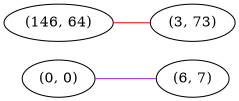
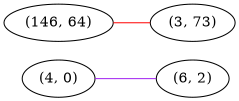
node "(0, 0)": label "(0, 0)" -> "(4, 0)"
node "(6, 7)": label "(6, 7)" -> "(6, 2)"
